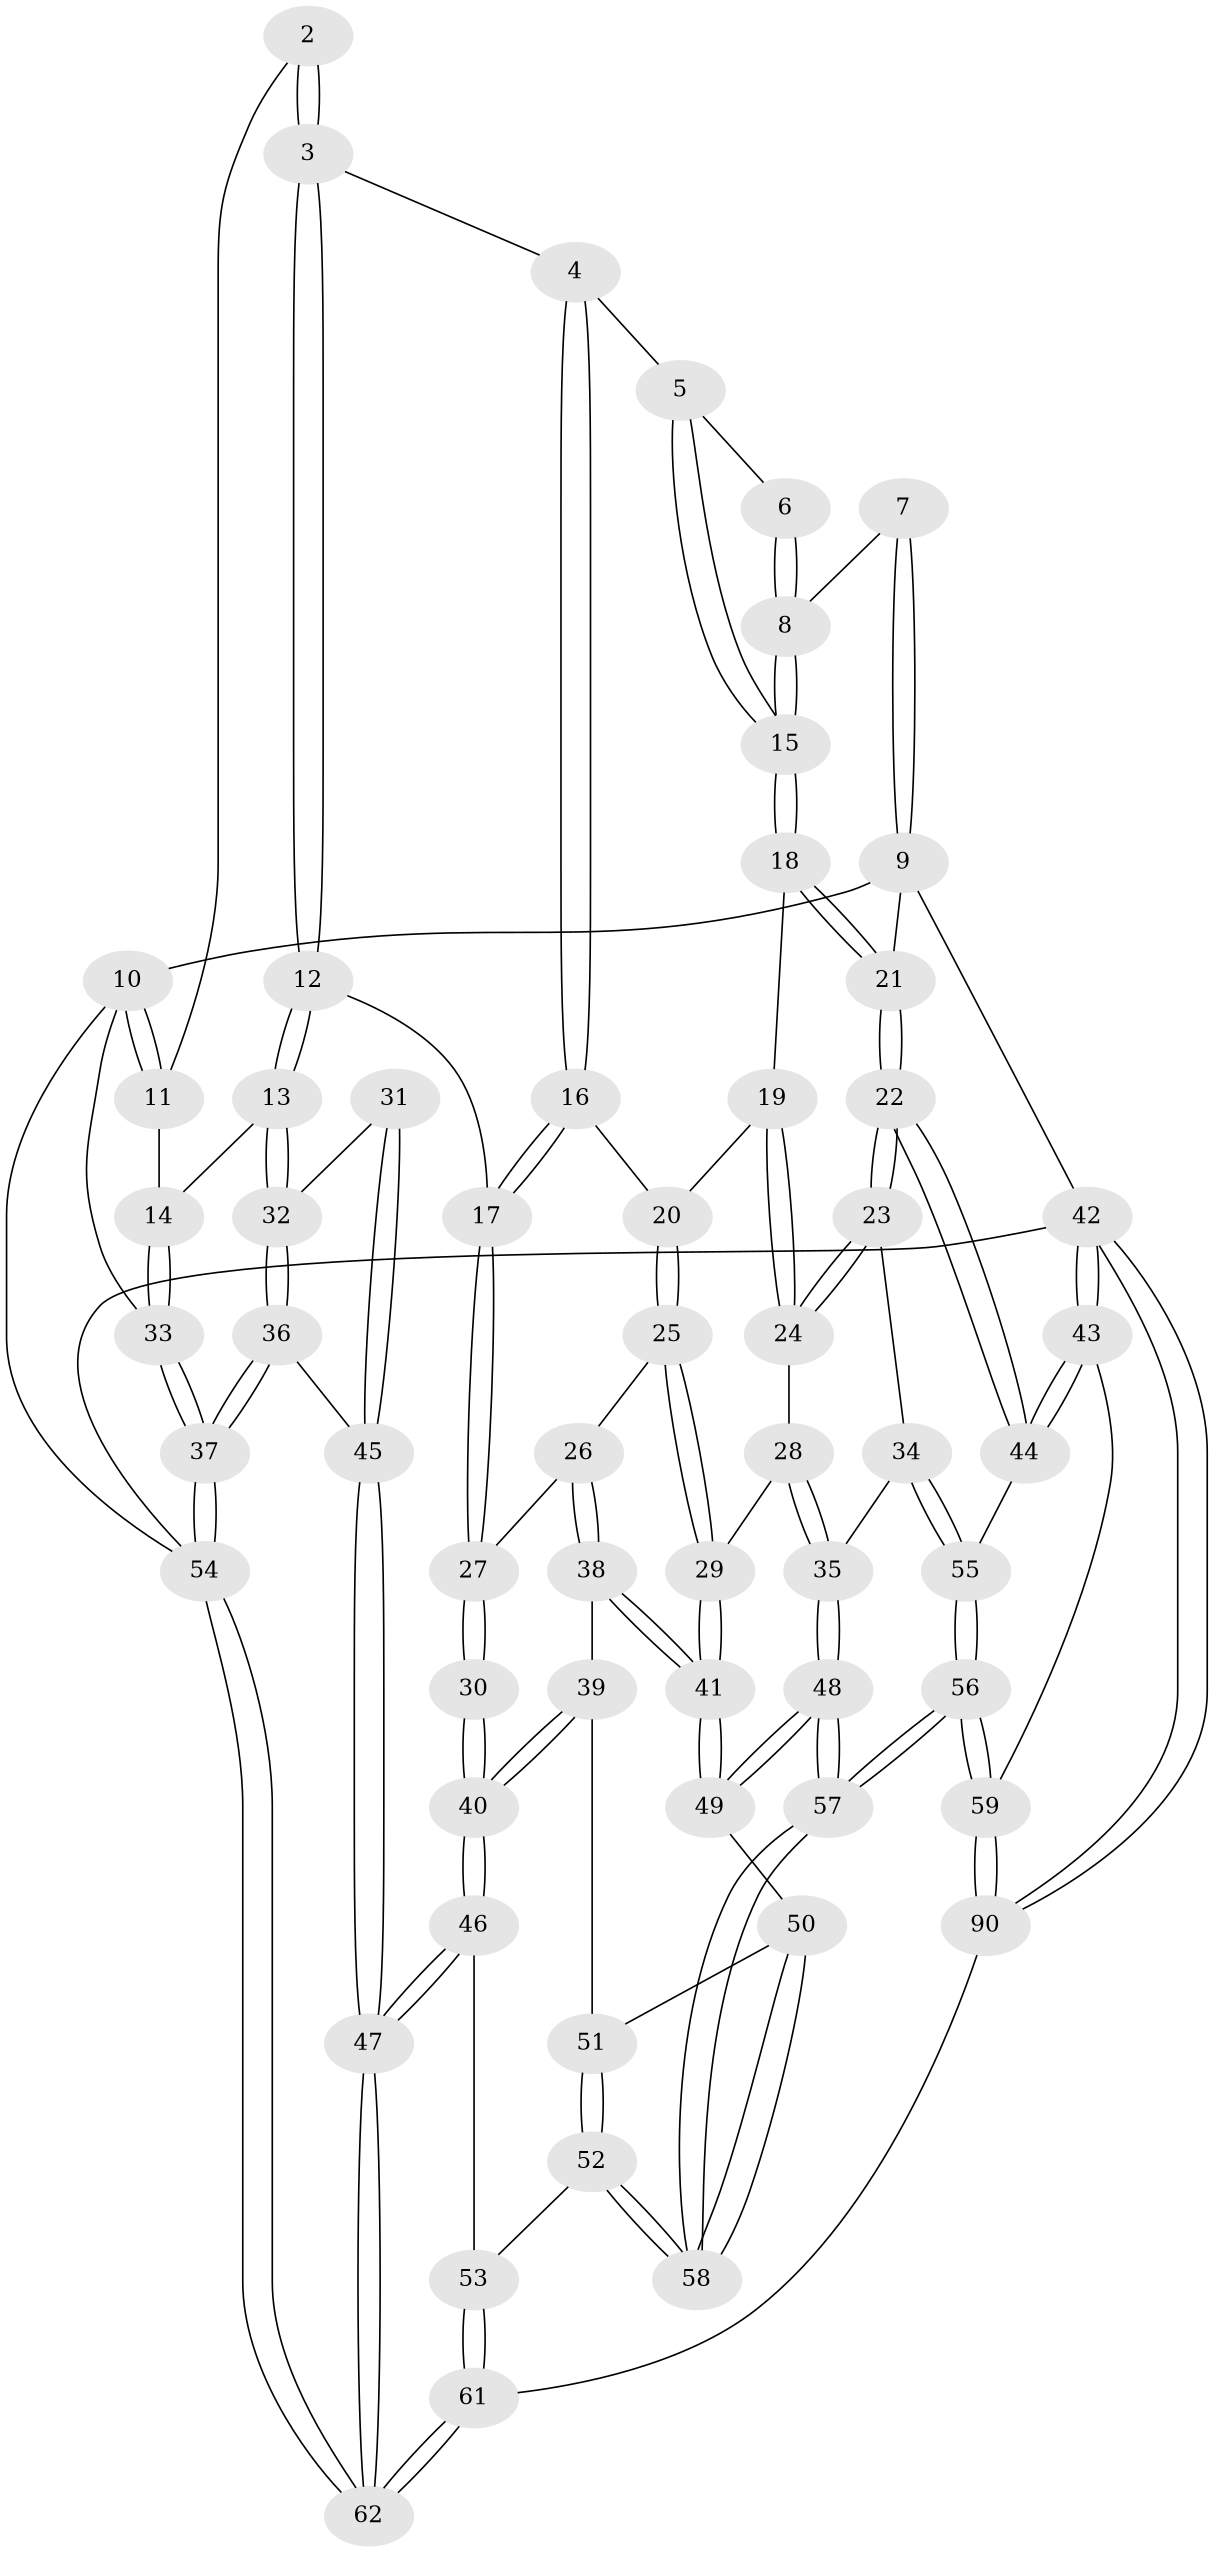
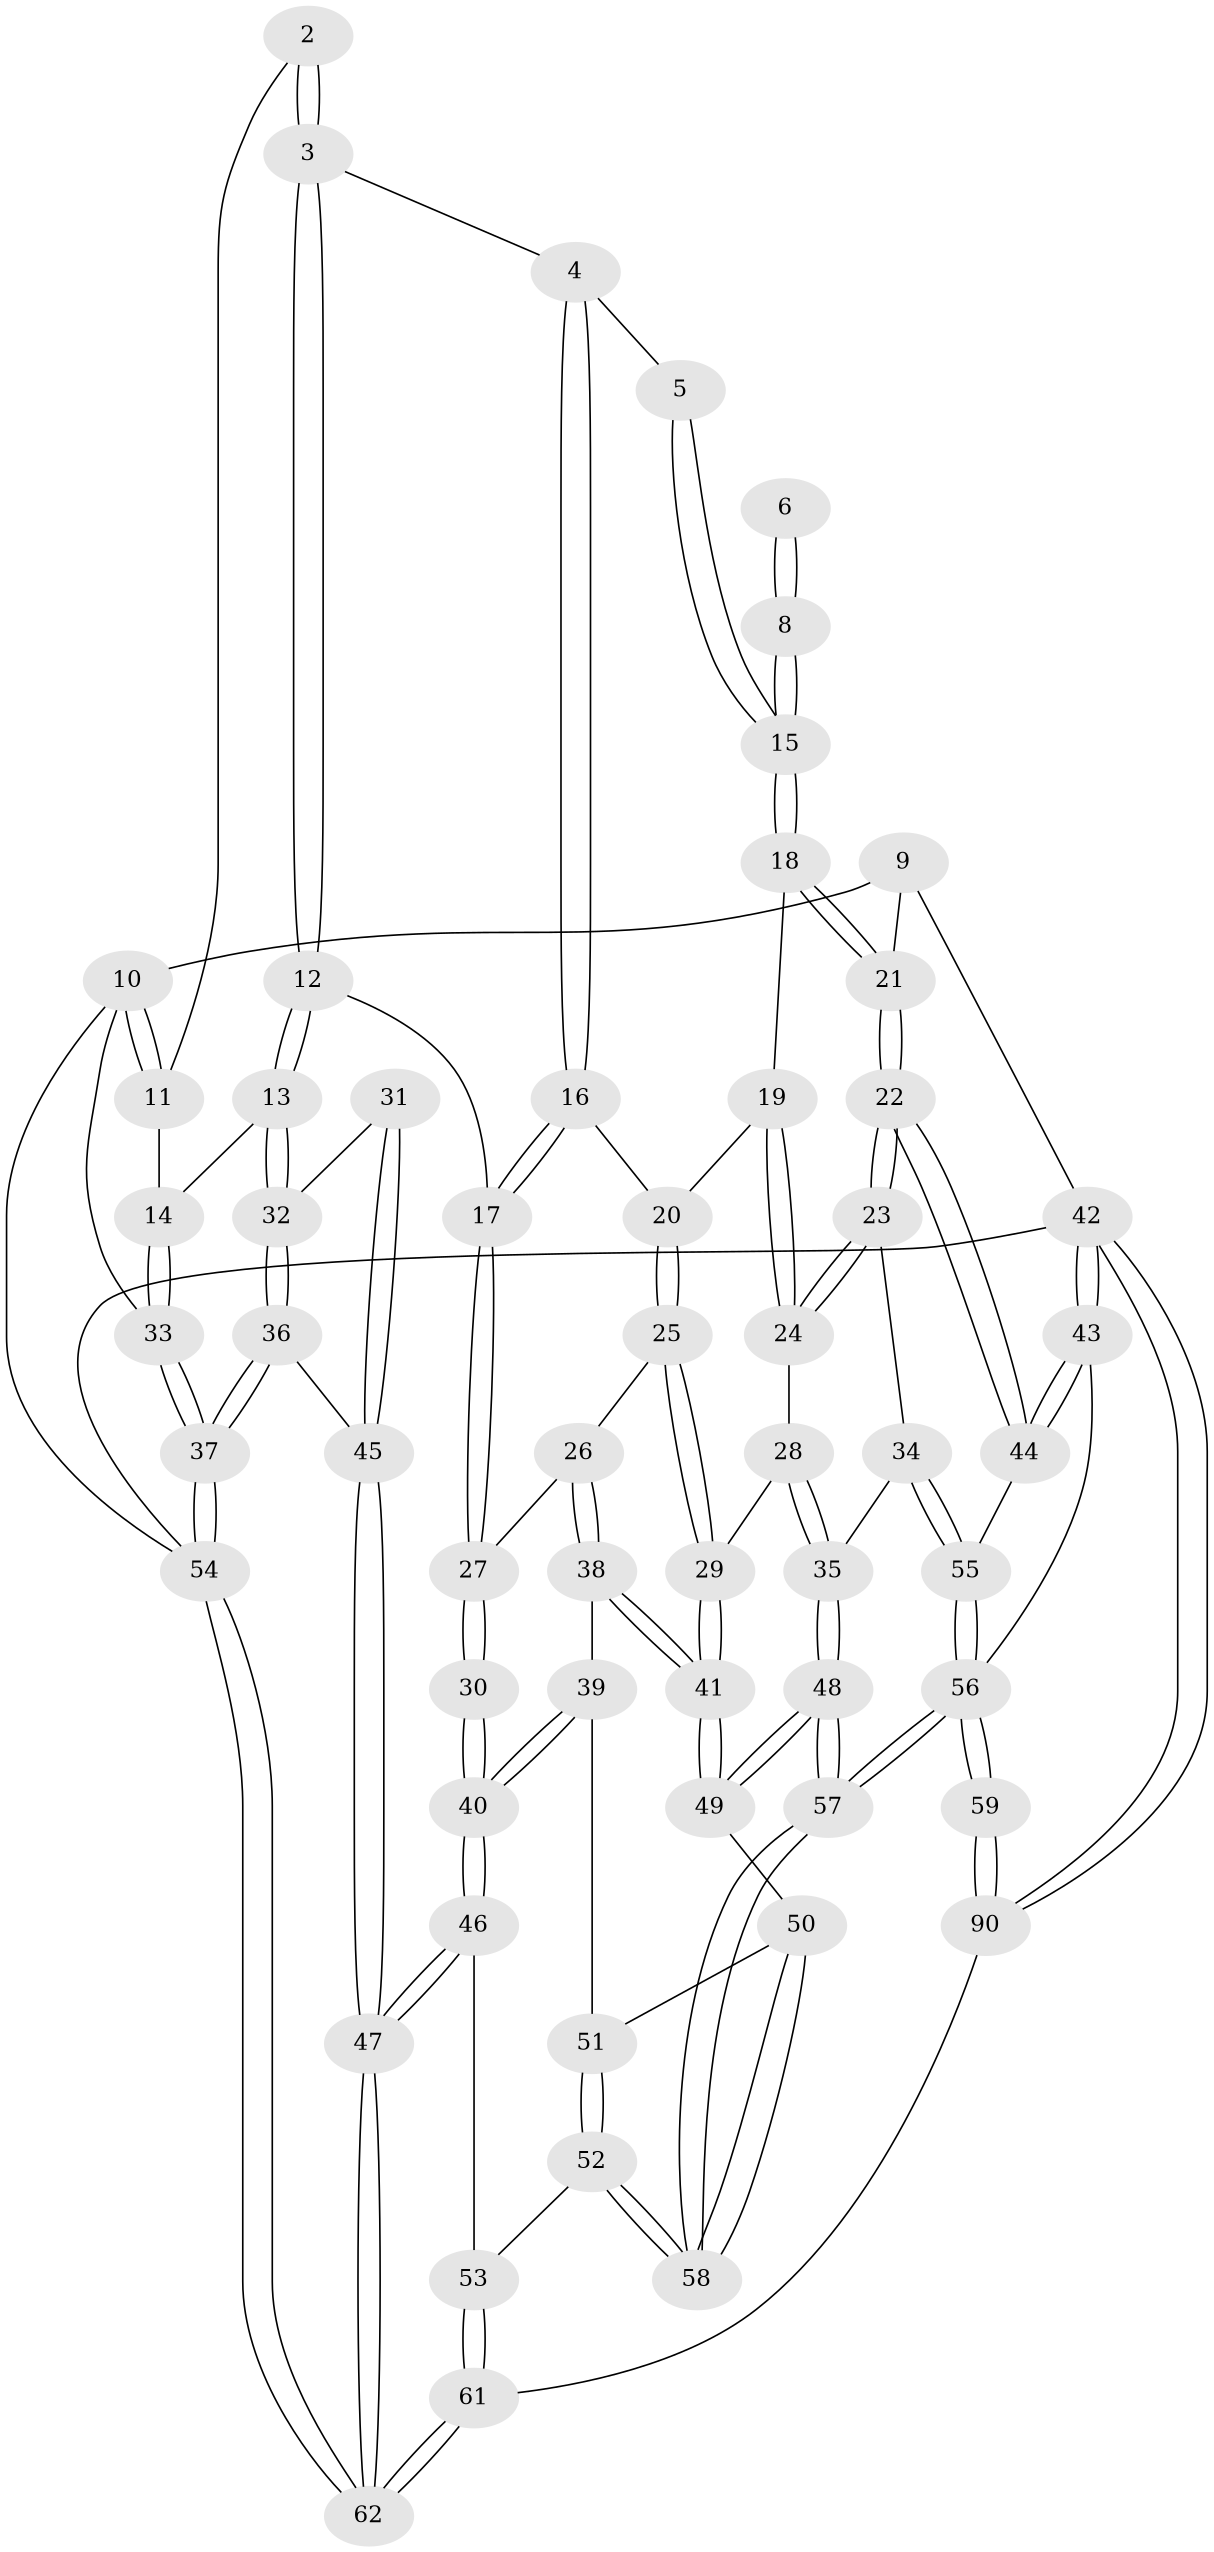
edge "5" -- "6": removed
node "7": removed
edge "43" -- "59": now "43" -- "56"
